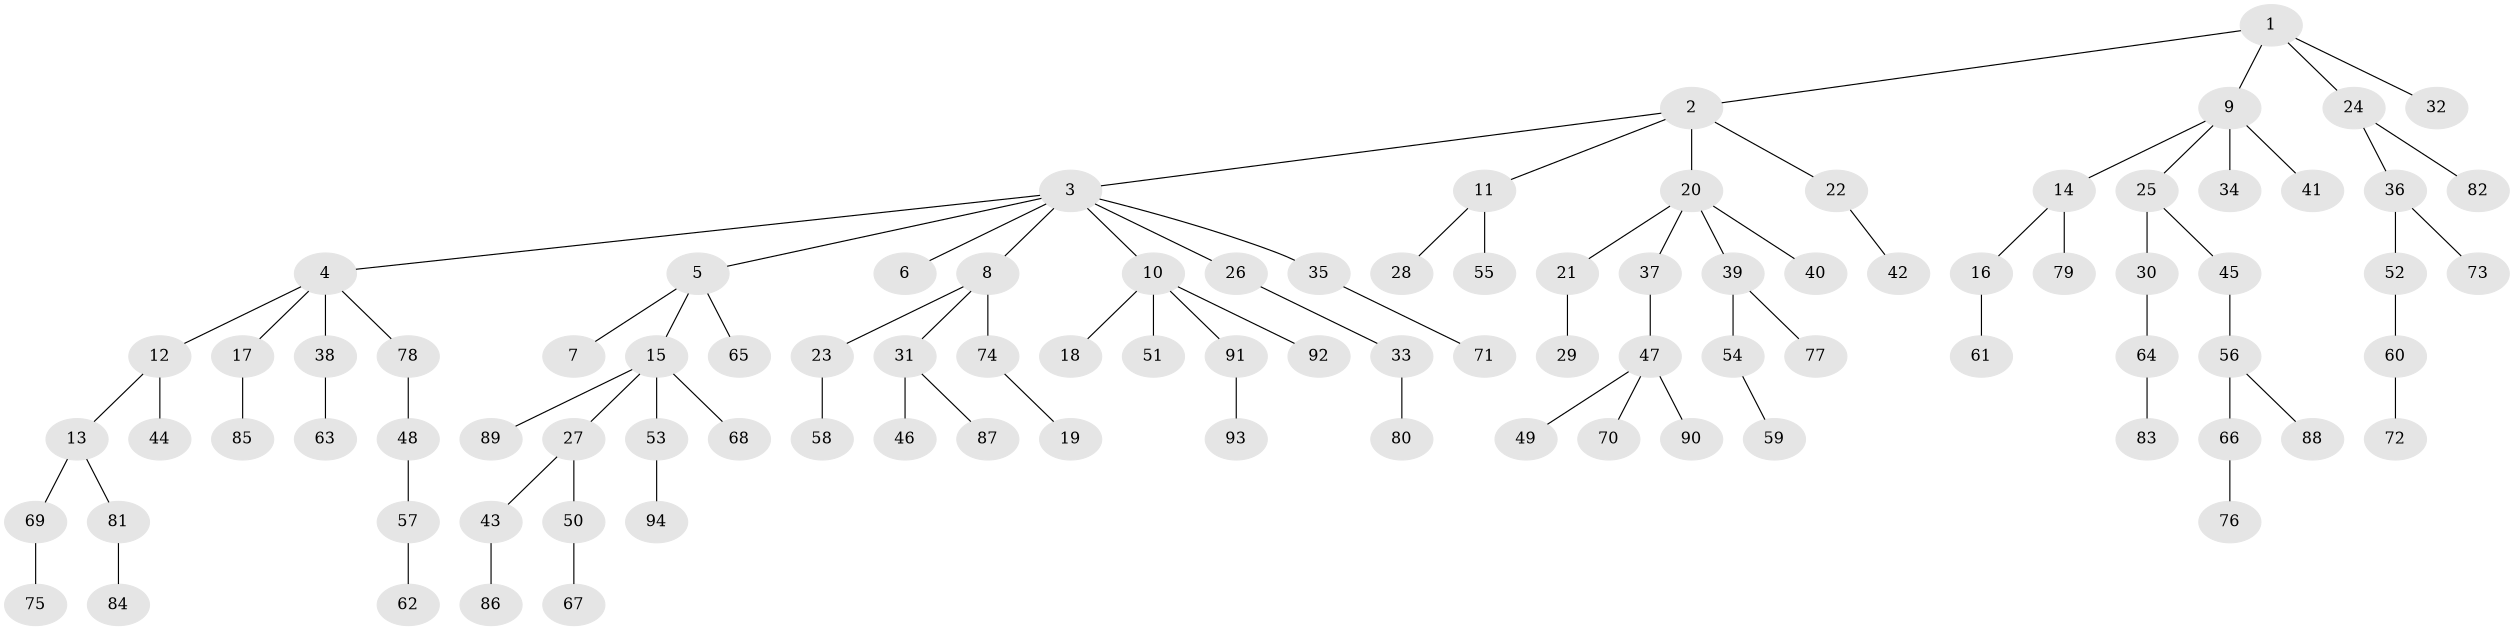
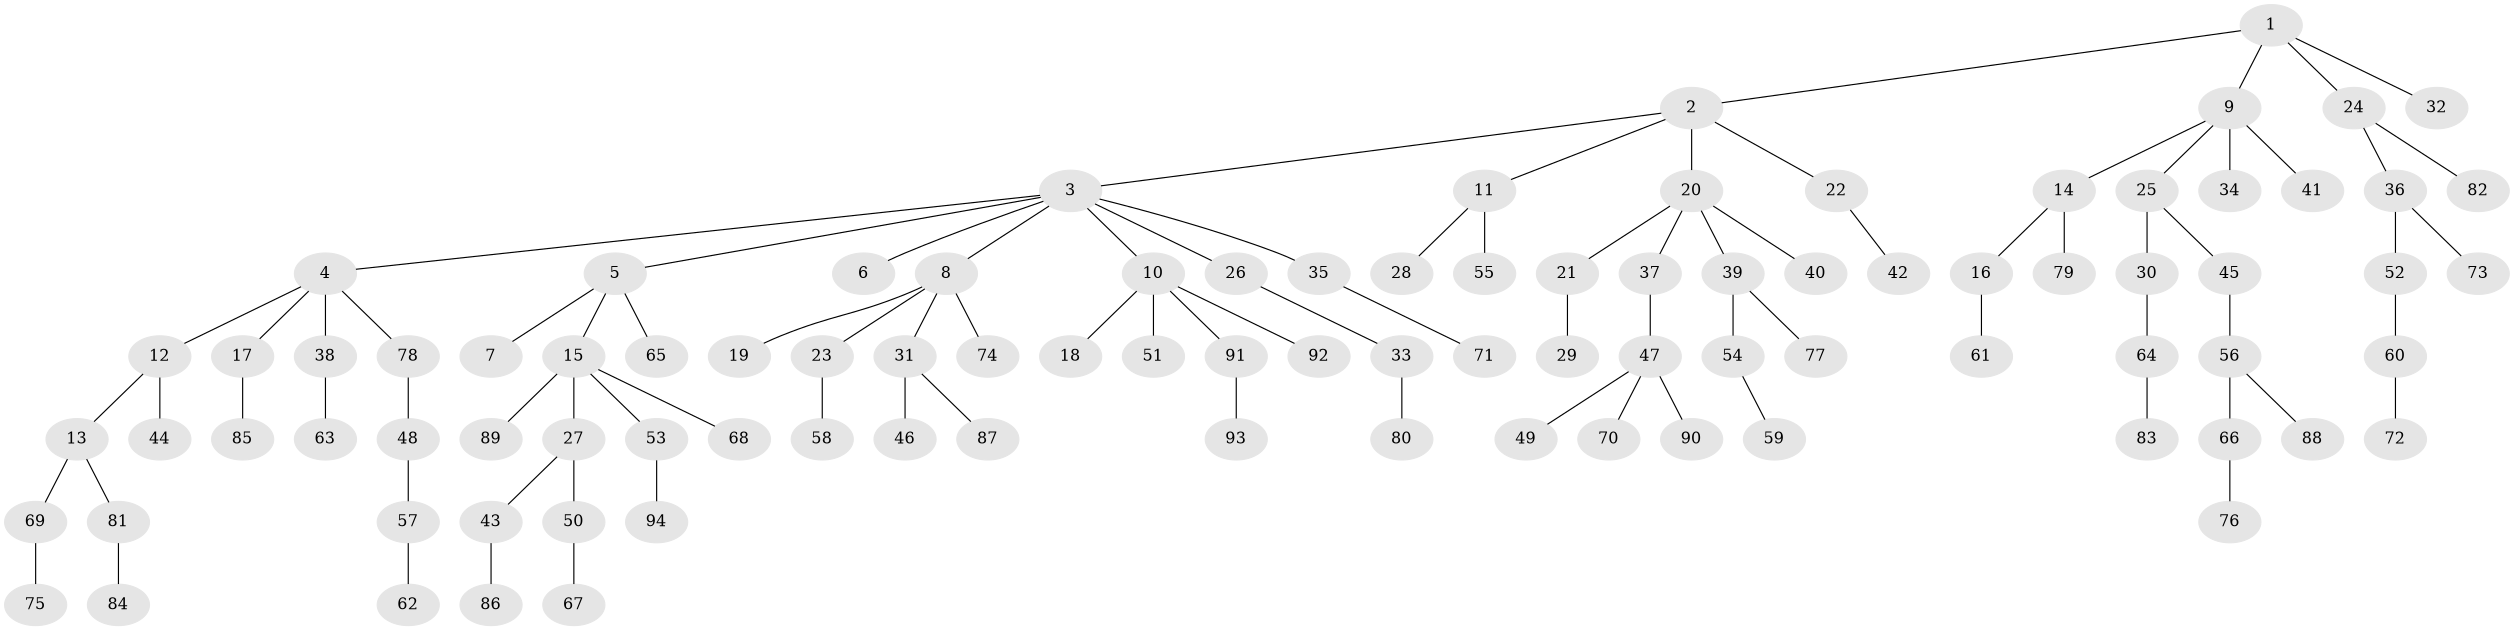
edge "74" -- "19": now "8" -- "19"
